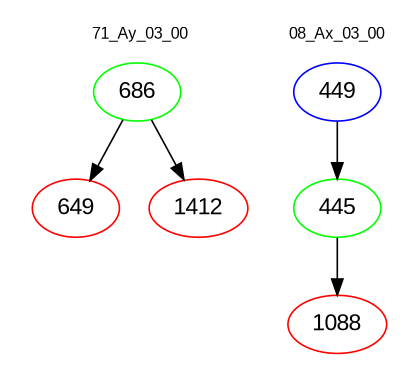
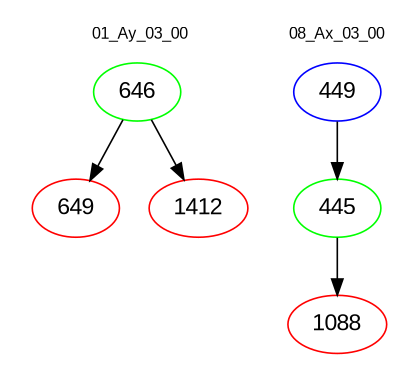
cluster "71_Ay_03_00": label "71_Ay_03_00" -> "01_Ay_03_00"
node "686": label "686" -> "646"
